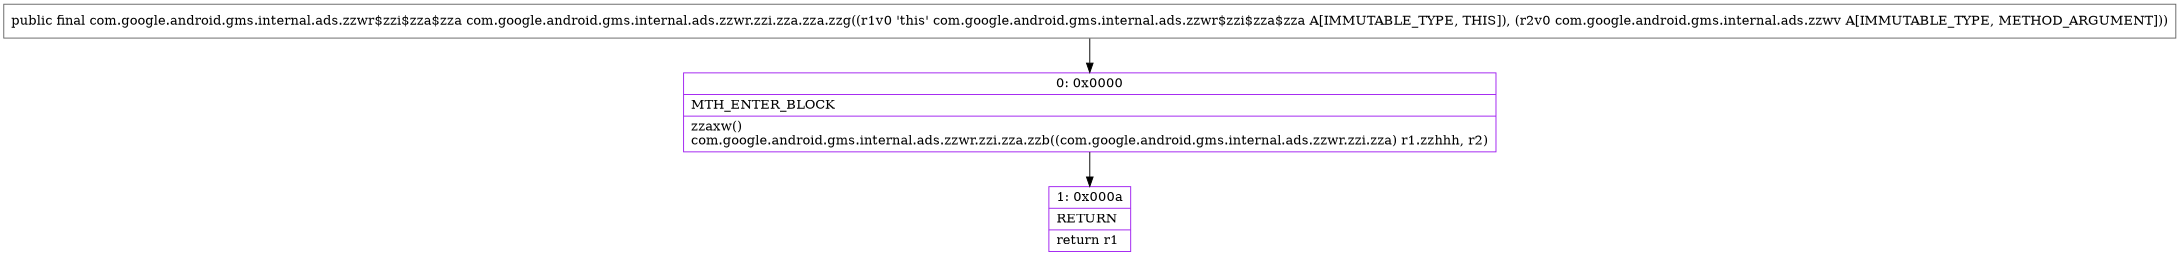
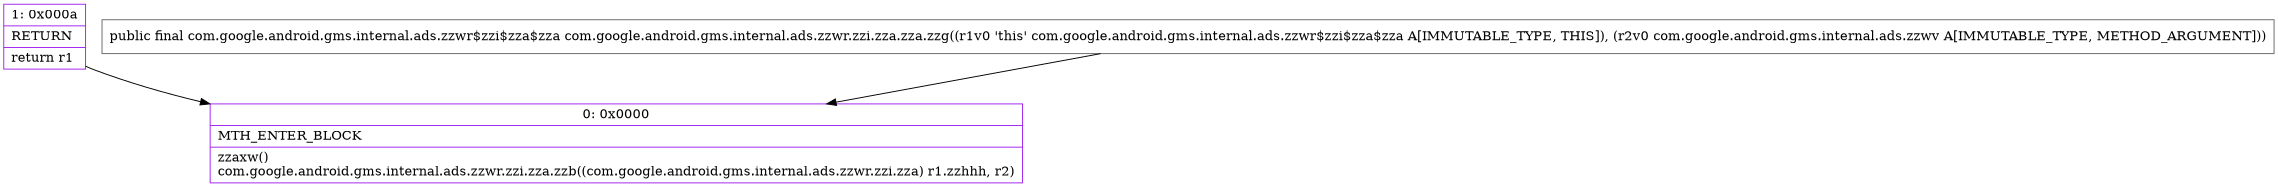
edge "0: 0x0000" -> "1: 0x000a": reversed
